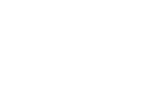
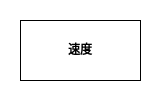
node "速度": added
